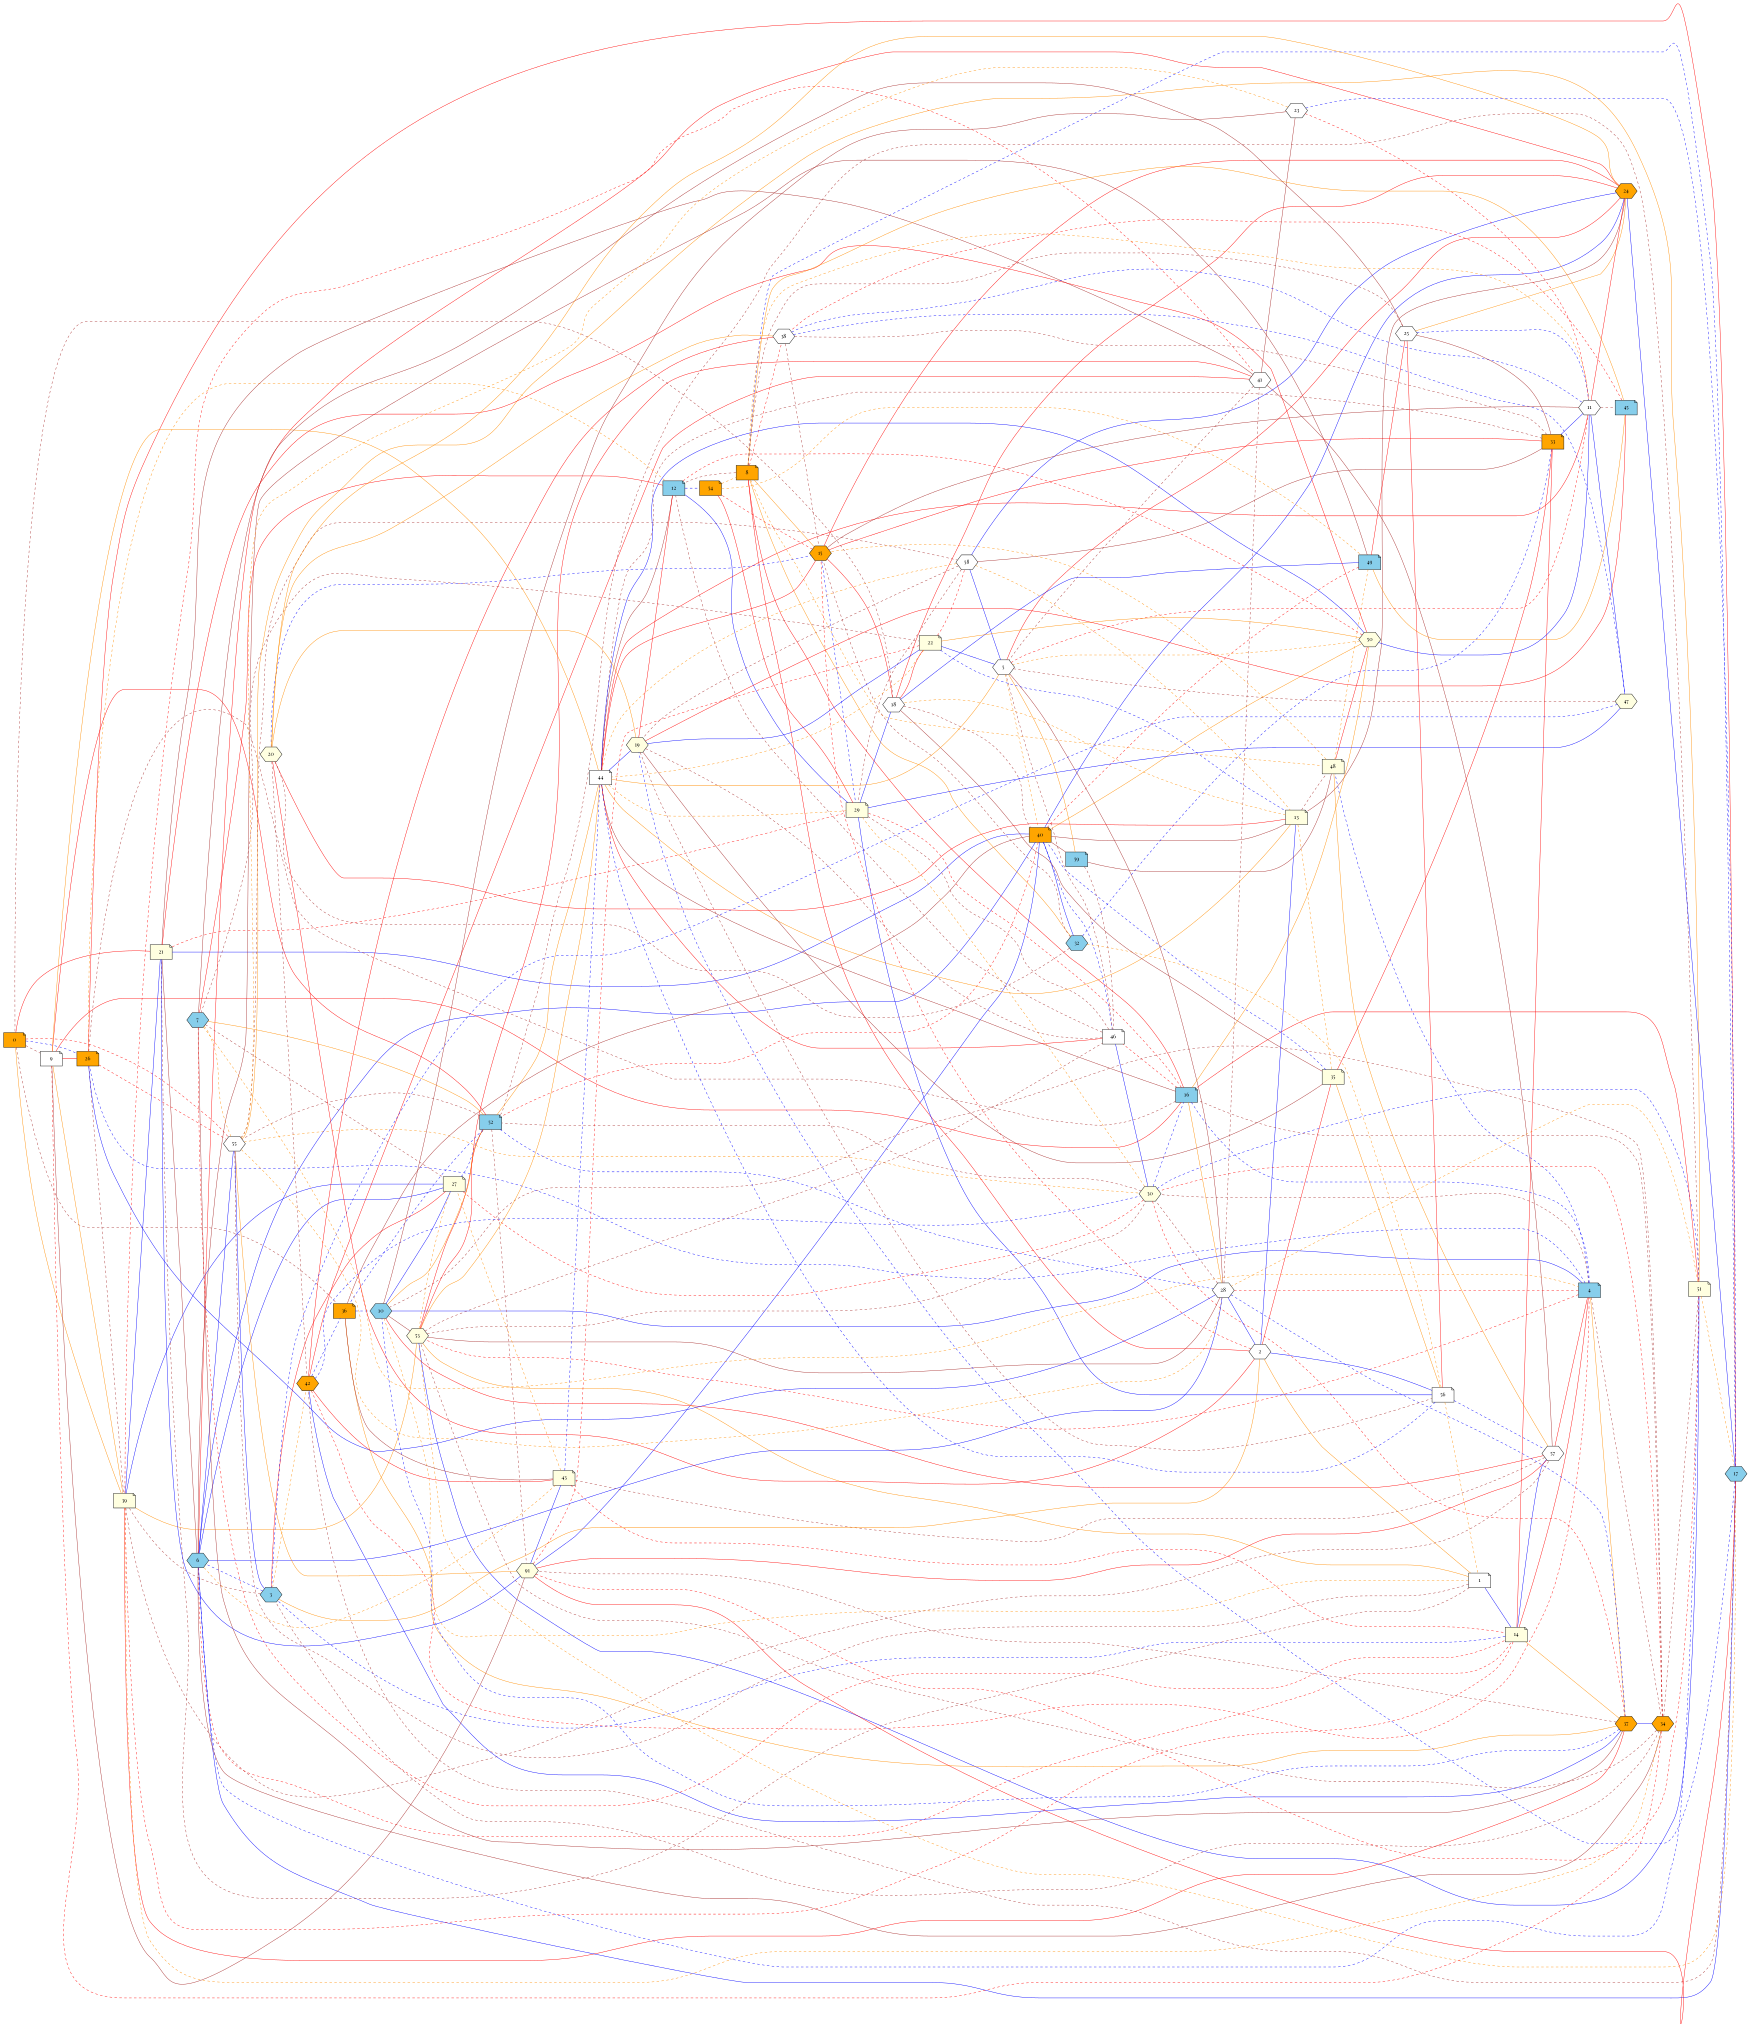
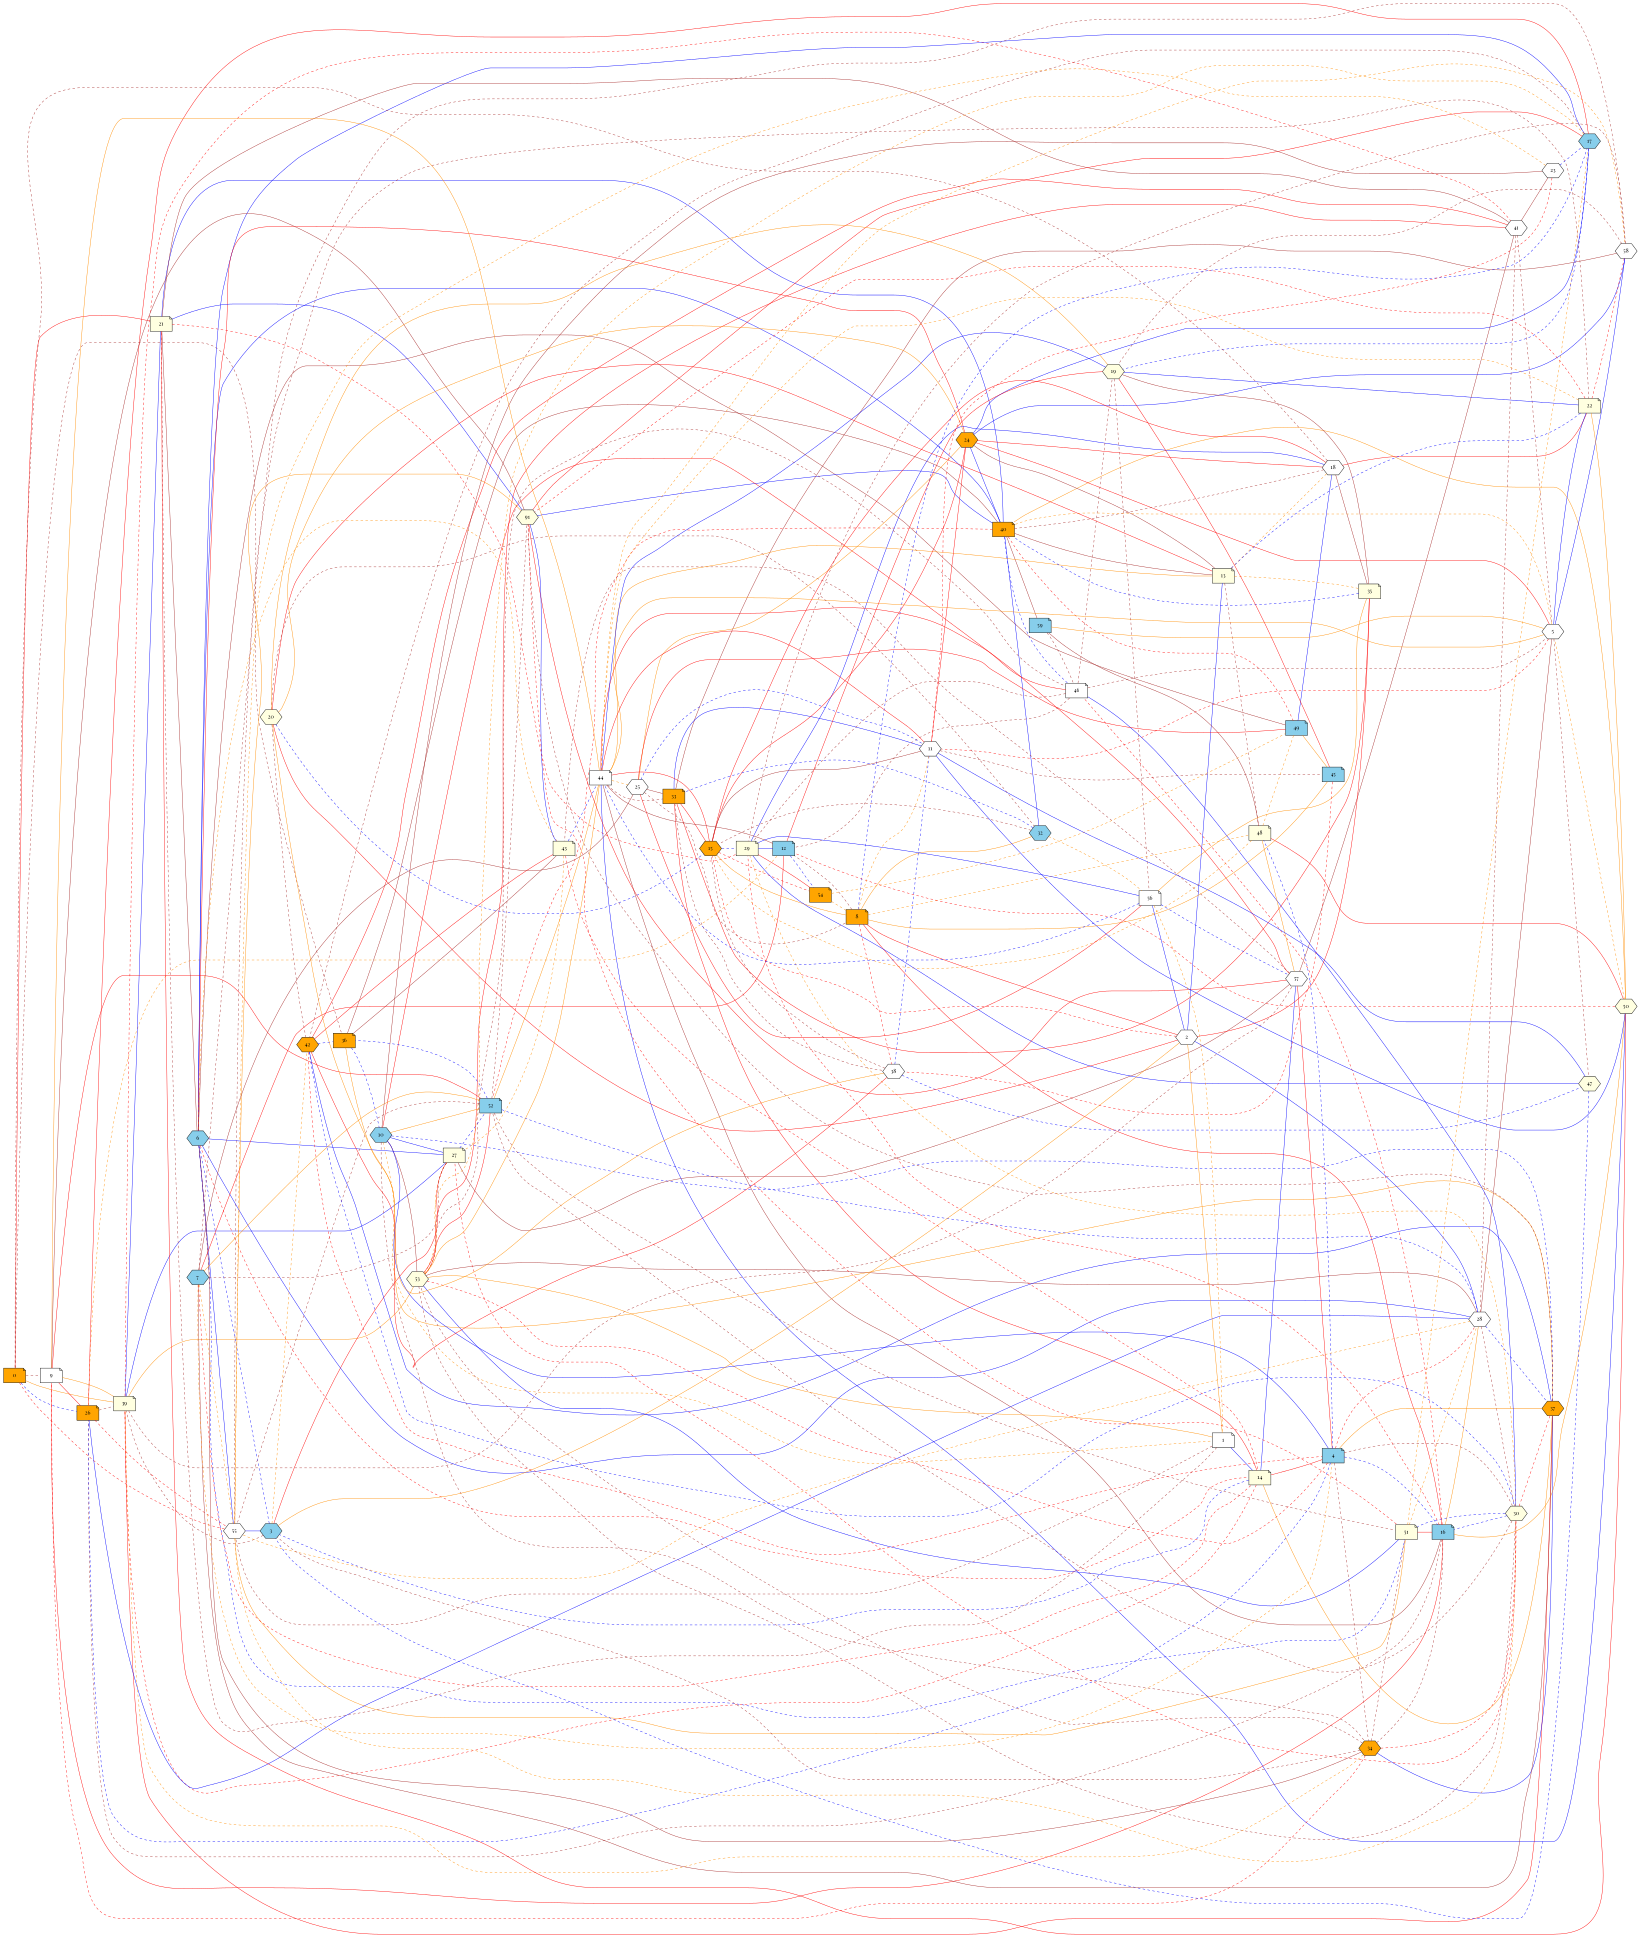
edge "58" -- "13": removed
edge "44" -- "29": now "44" -- "25"
edge "57" -- "27": added
